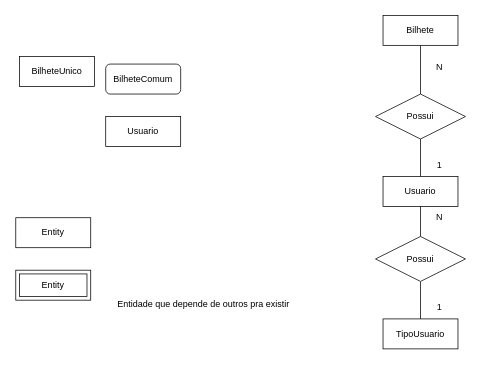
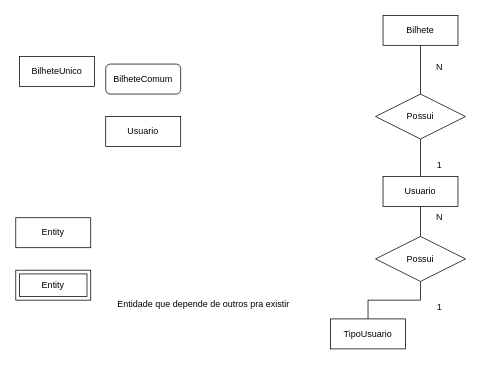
node "TipoUsuario": moved (420, 334) -> (368, 334)
